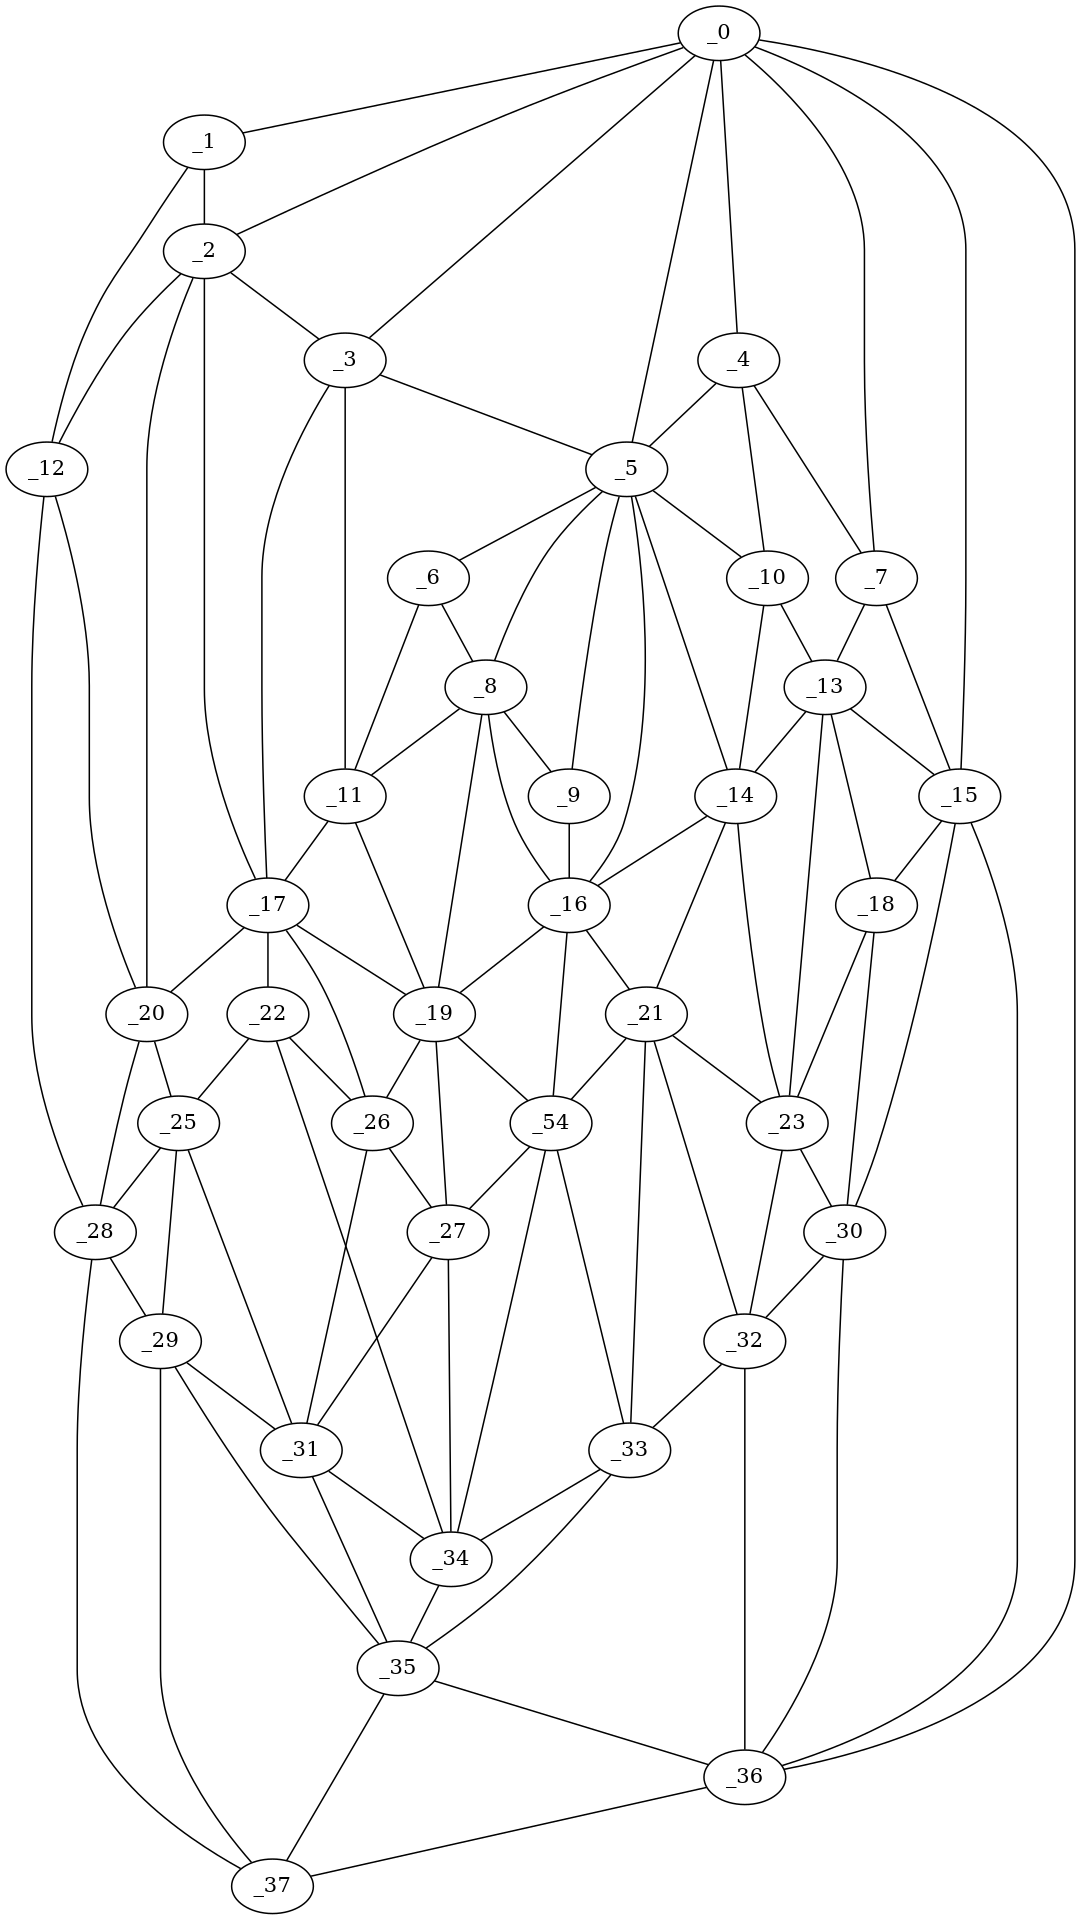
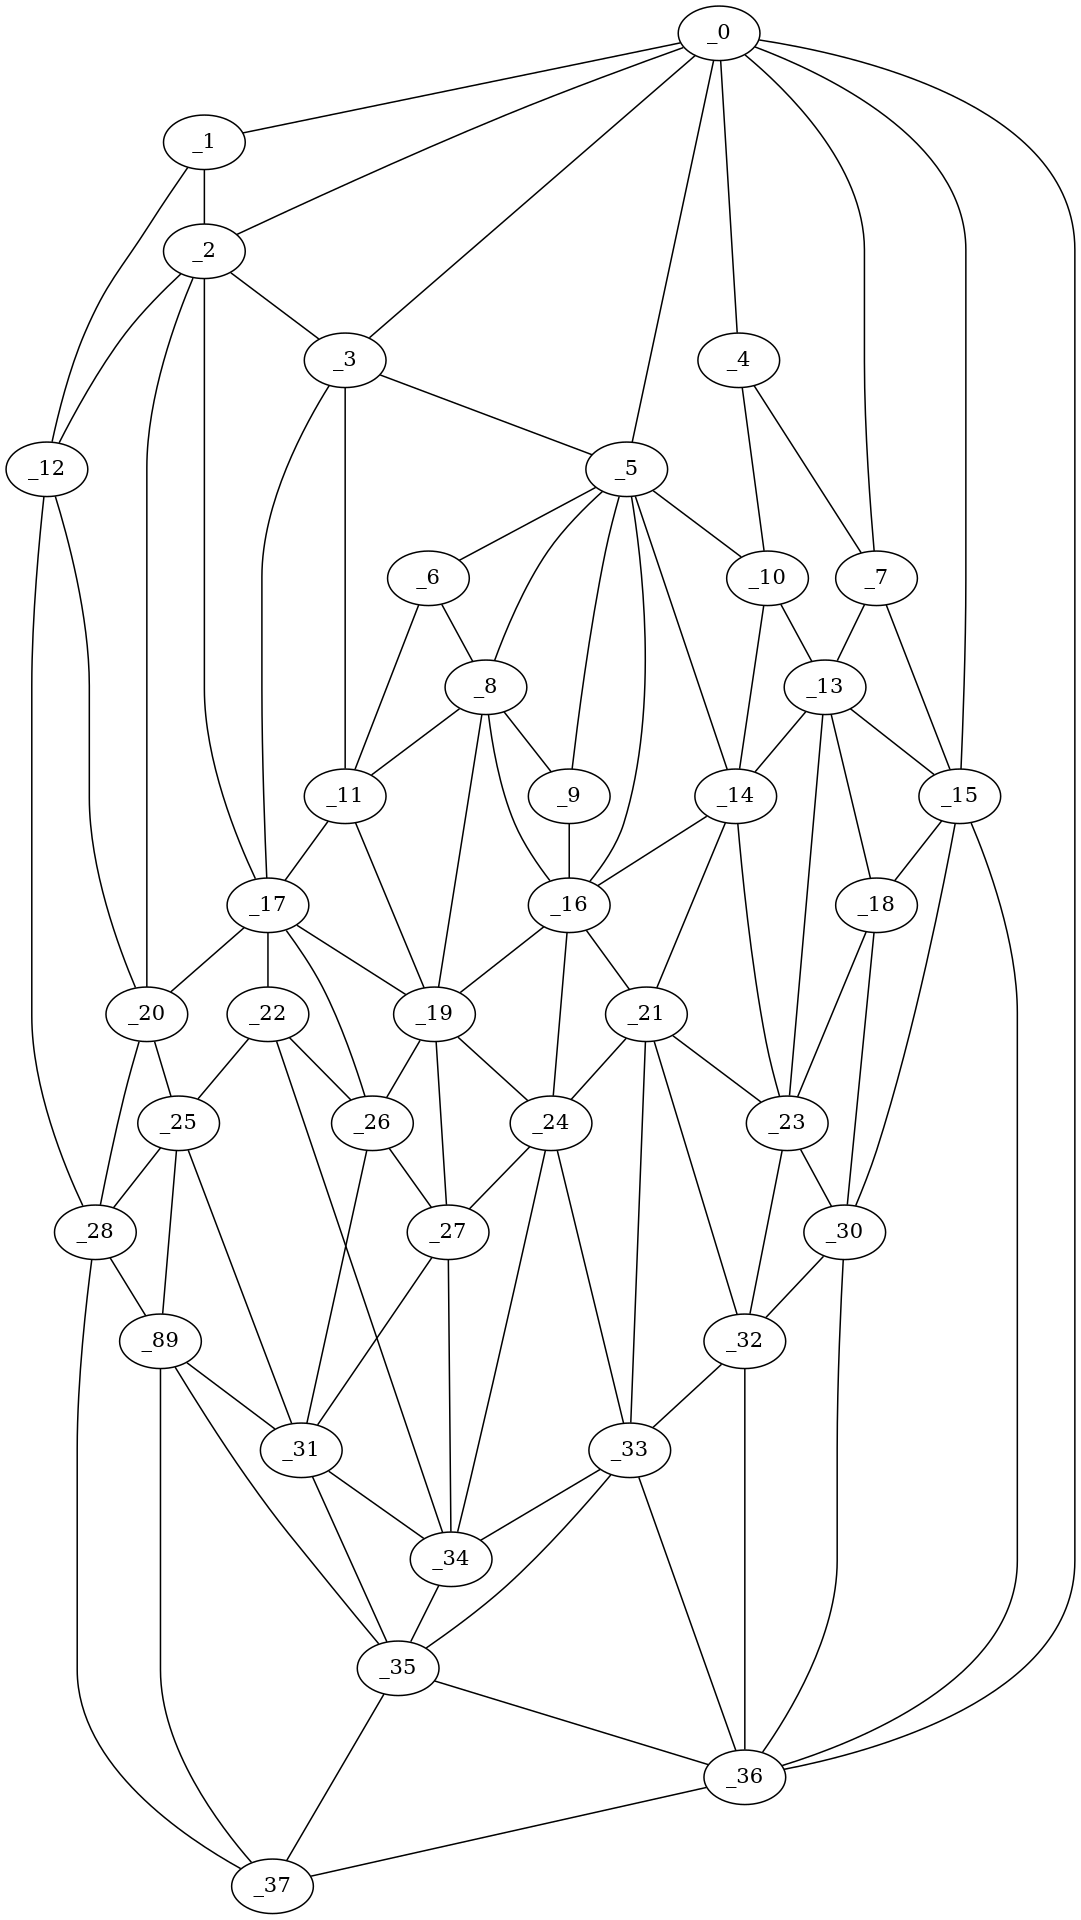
edge "_4" -- "_5": removed
node "_54": label "_54" -> "_24"
node "_29": label "_29" -> "_89"
edge "_33" -- "_36": added
